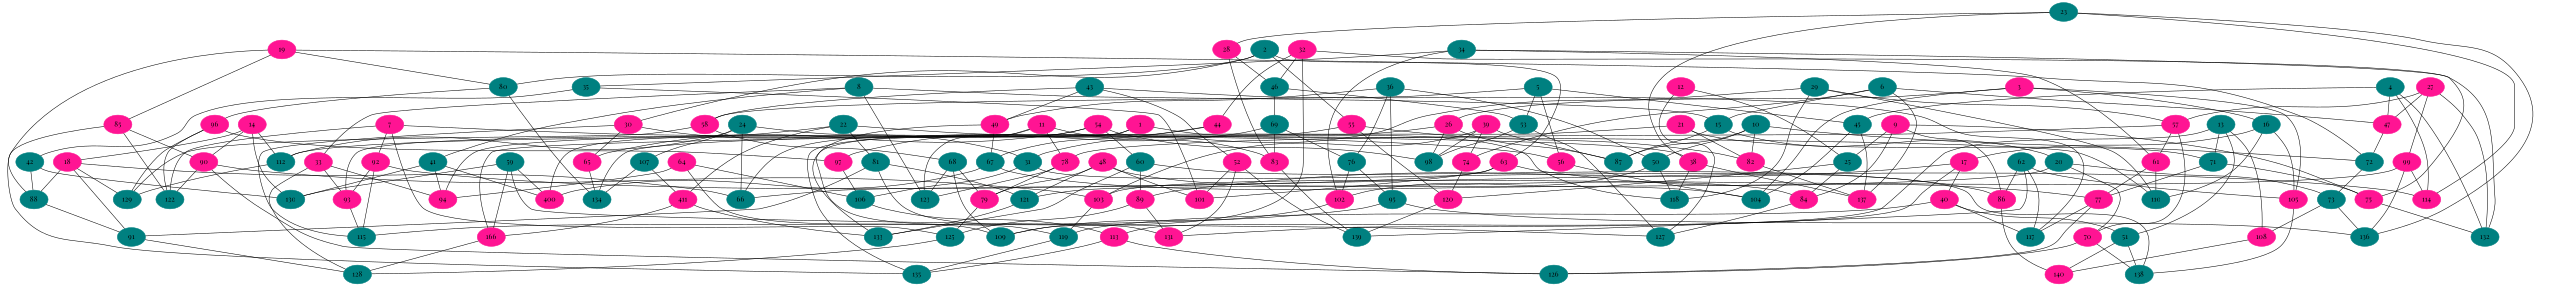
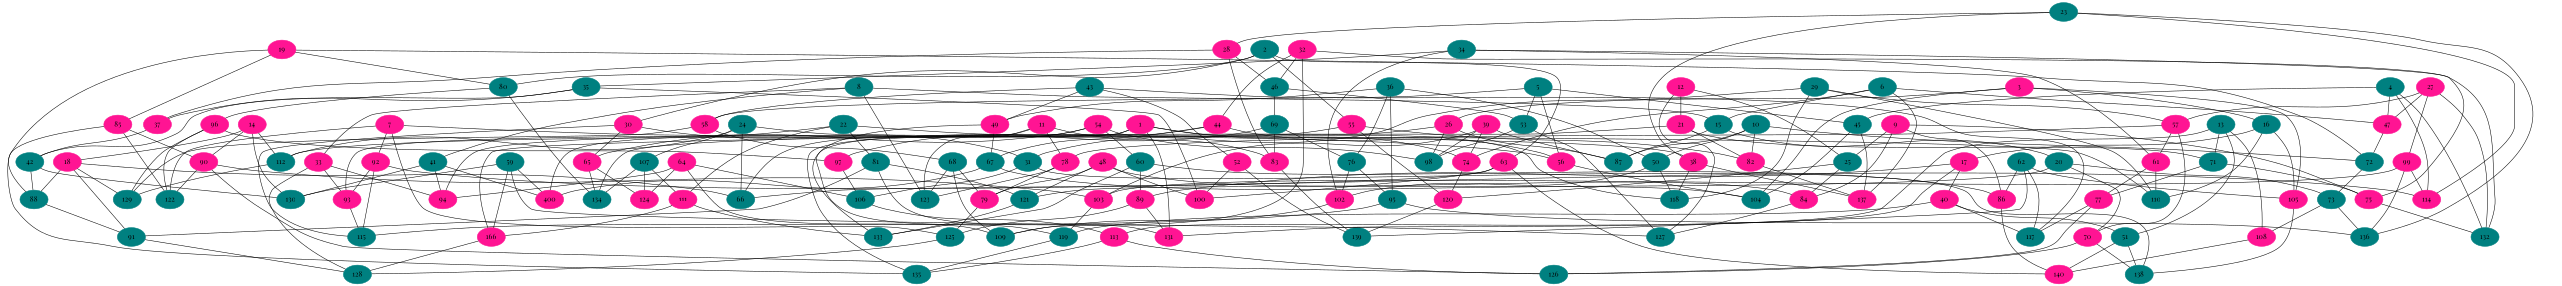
edge "12" -- "21": added
node "37": added
edge "1" -- "74": added
edge "44" -- "56": added
edge "63" -- "77": now "63" -- "140"
node "124": added
node "411": label "411" -> "111"
node "101": label "101" -> "100"
edge "52" -- "131": now "1" -- "131"
